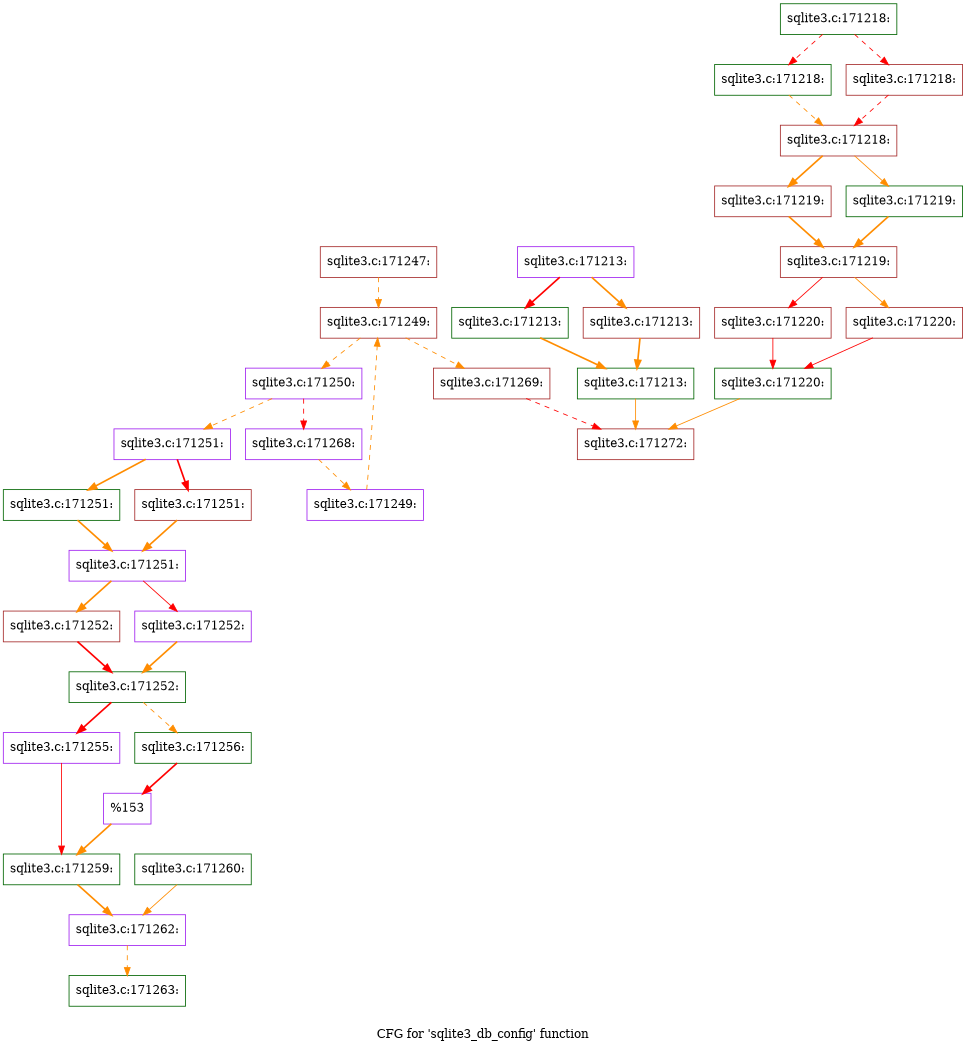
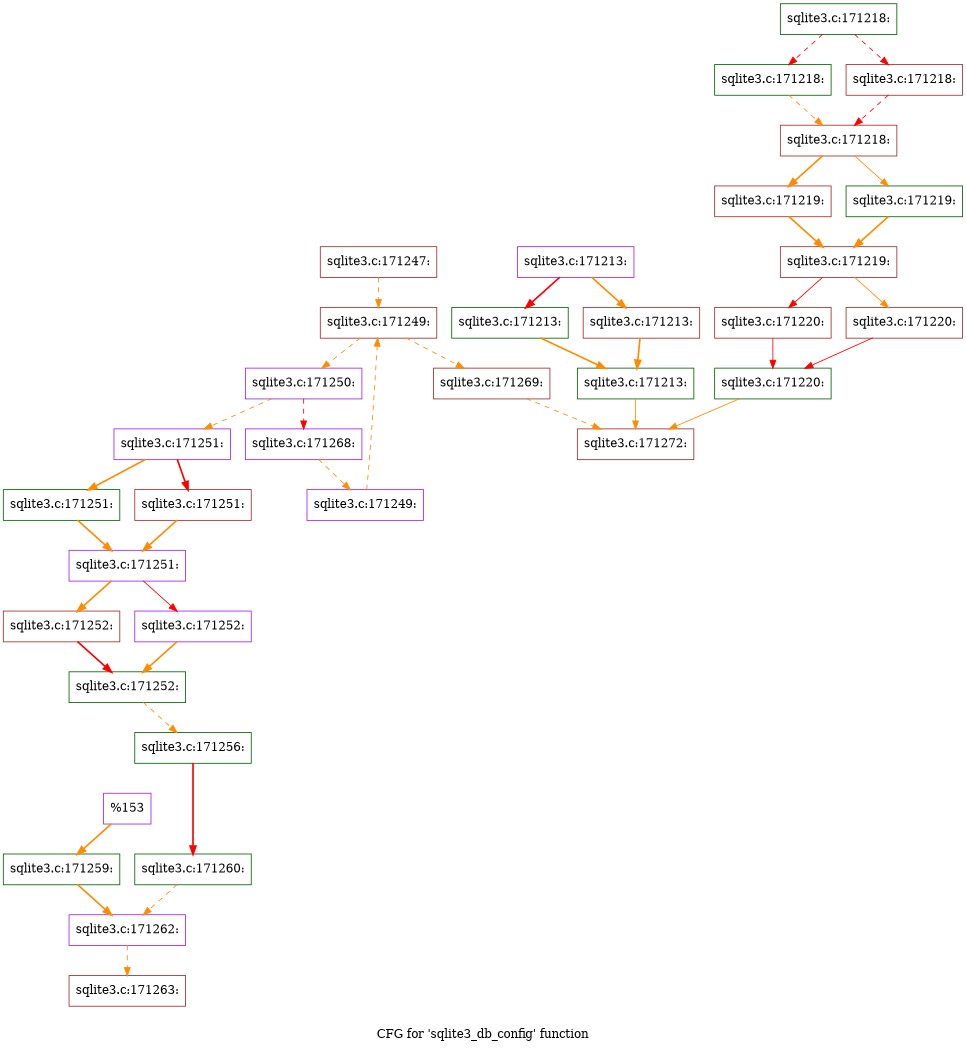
edge "sqlite3.c:171269:" -> "sqlite3.c:171272:": color red -> darkorange
node "sqlite3.c:171255:": removed
edge "sqlite3.c:171256:" -> "%153": now "sqlite3.c:171256:" -> "sqlite3.c:171260:"
edge "sqlite3.c:171260:" -> "sqlite3.c:171262:": style solid -> dashed
node "sqlite3.c:171263:": color darkgreen -> brown
